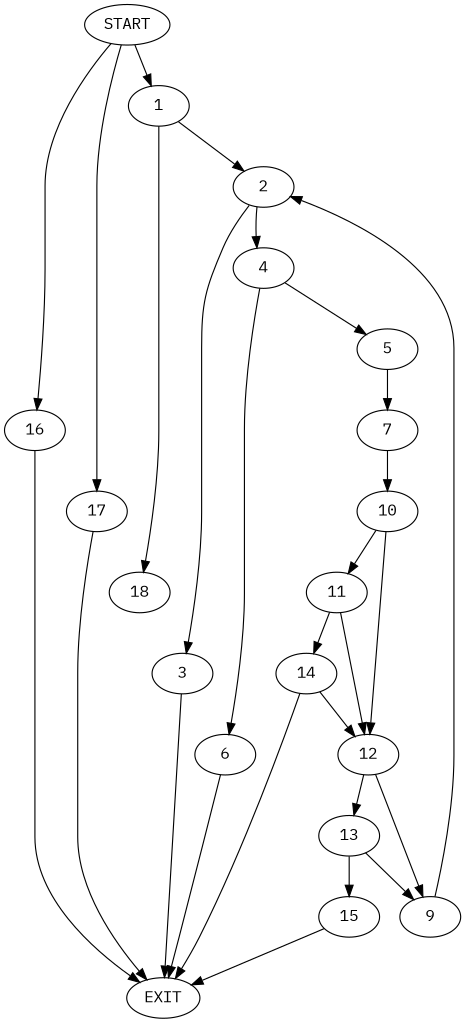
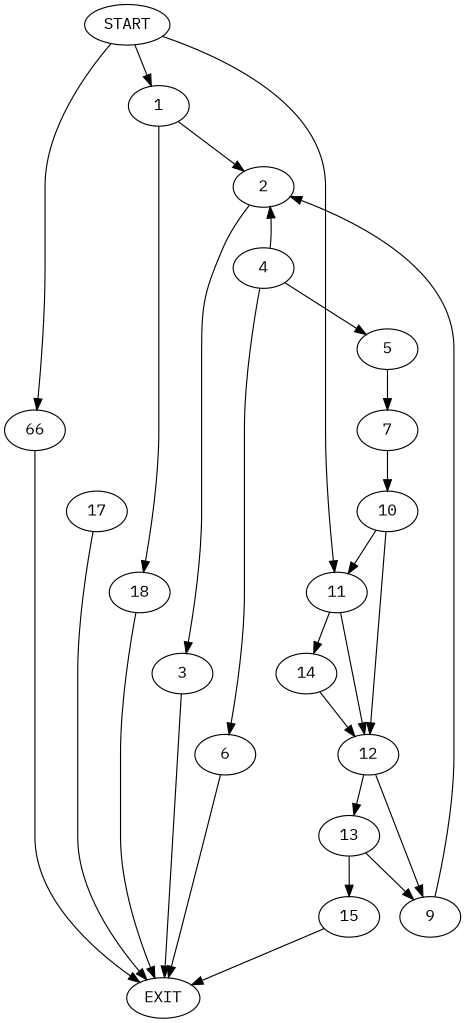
edge "2" -> "4": reversed
edge "START" -> "17": now "START" -> "11"
node "16": label "16" -> "66"
edge "14" -> "EXIT": now "18" -> "EXIT"
